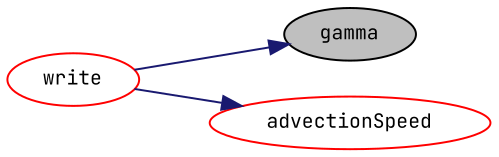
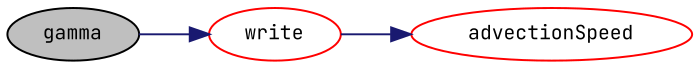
edge "write" -> "gamma": reversed
